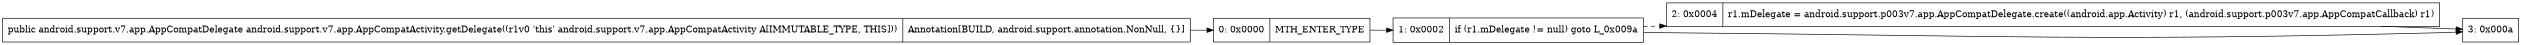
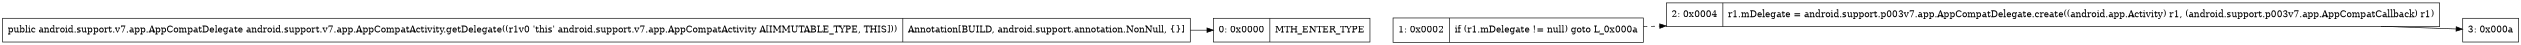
edge "0: 0x0000" -> "1: 0x0002": removed
node "1: 0x0002": text "if (r1.mDelegate != null) goto L_0x009a" -> "if (r1.mDelegate != null) goto L_0x000a"
edge "1: 0x0002" -> "3: 0x000a": removed
